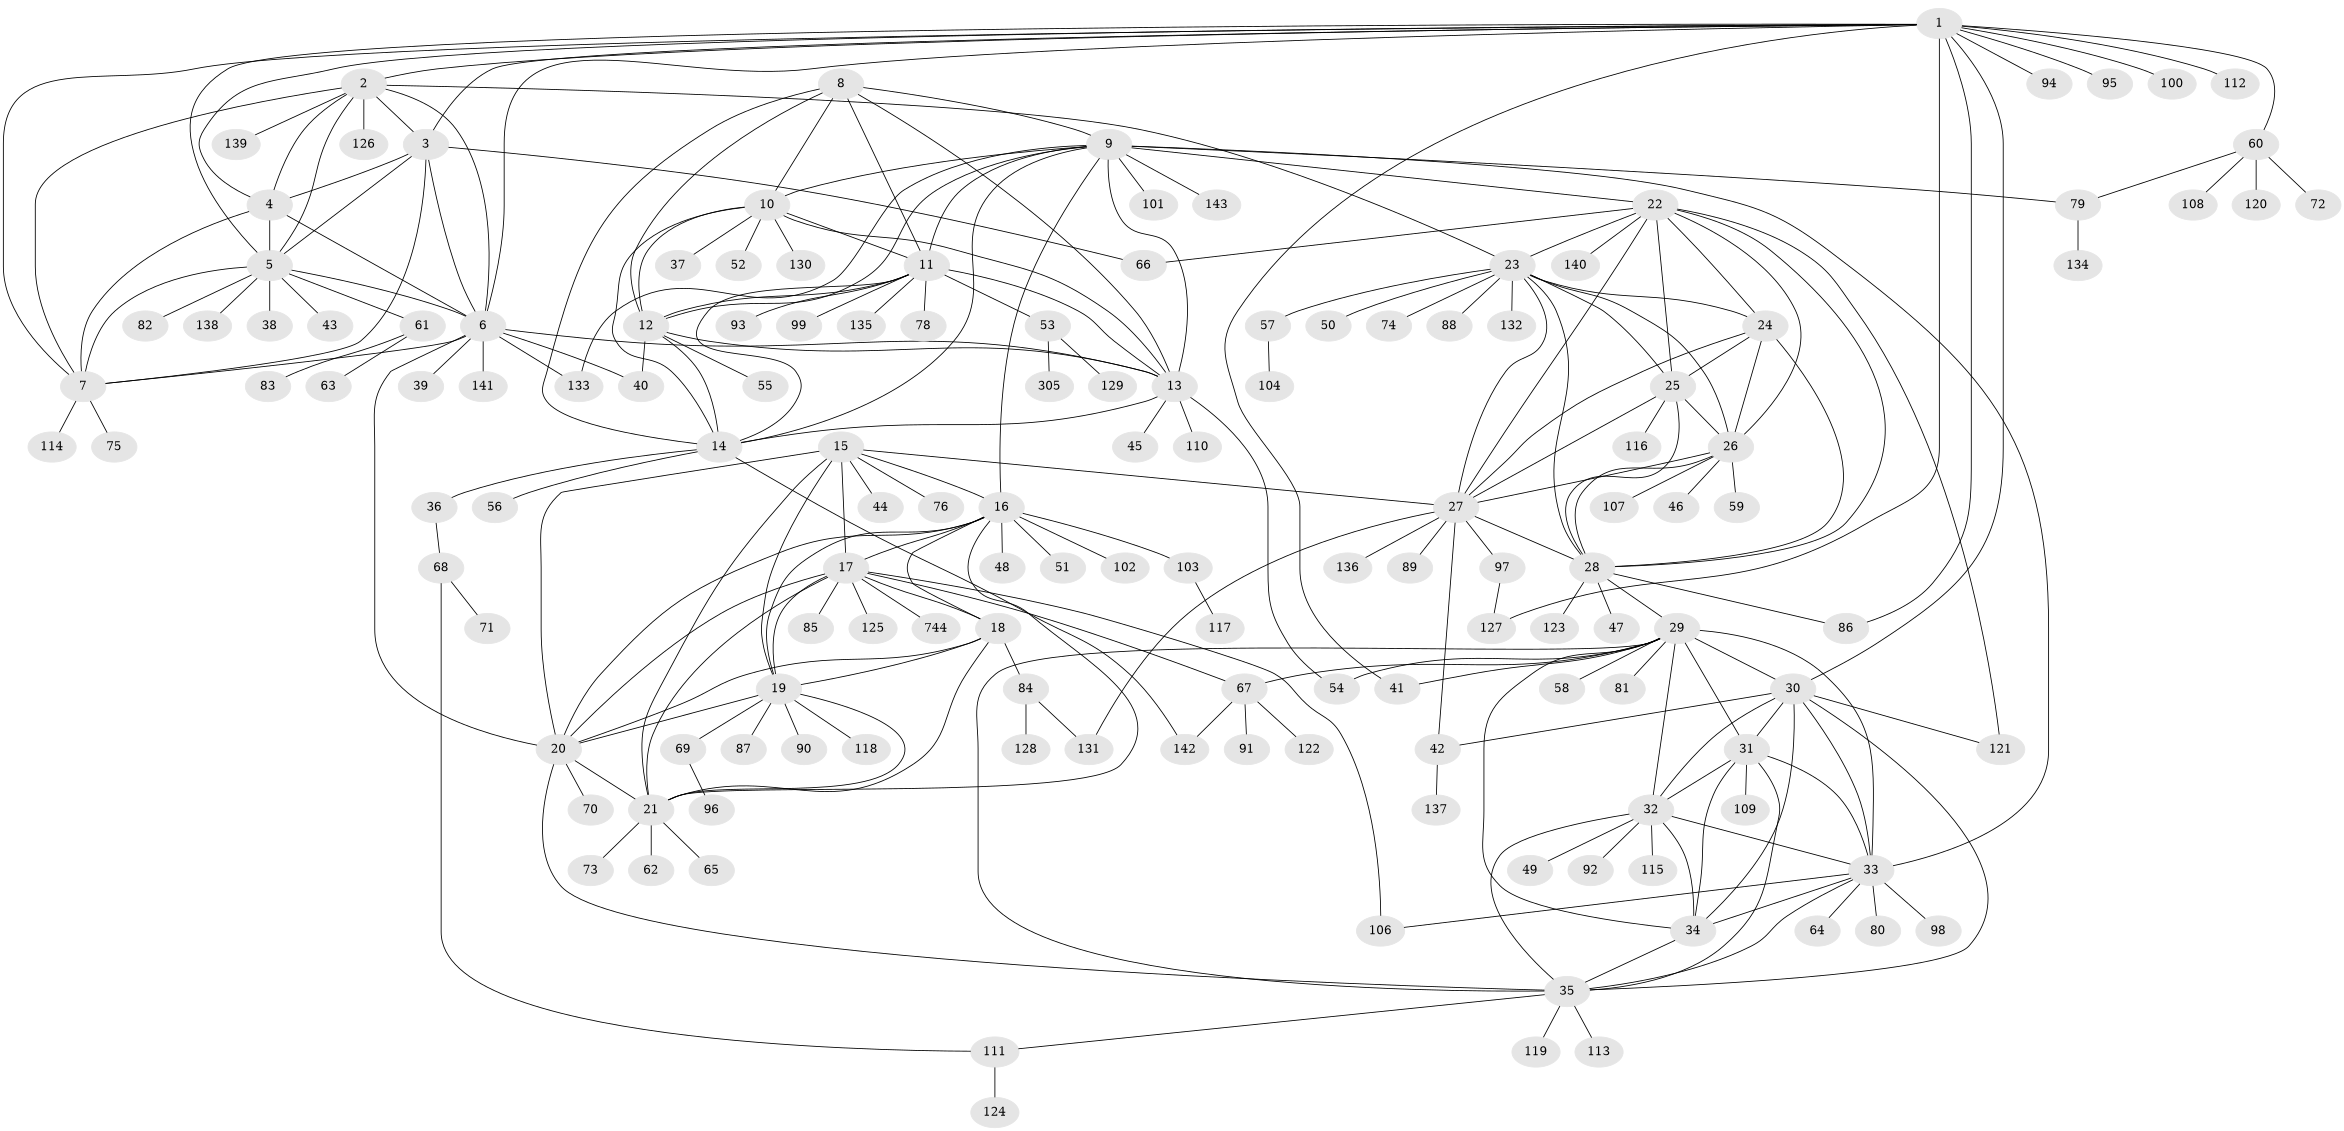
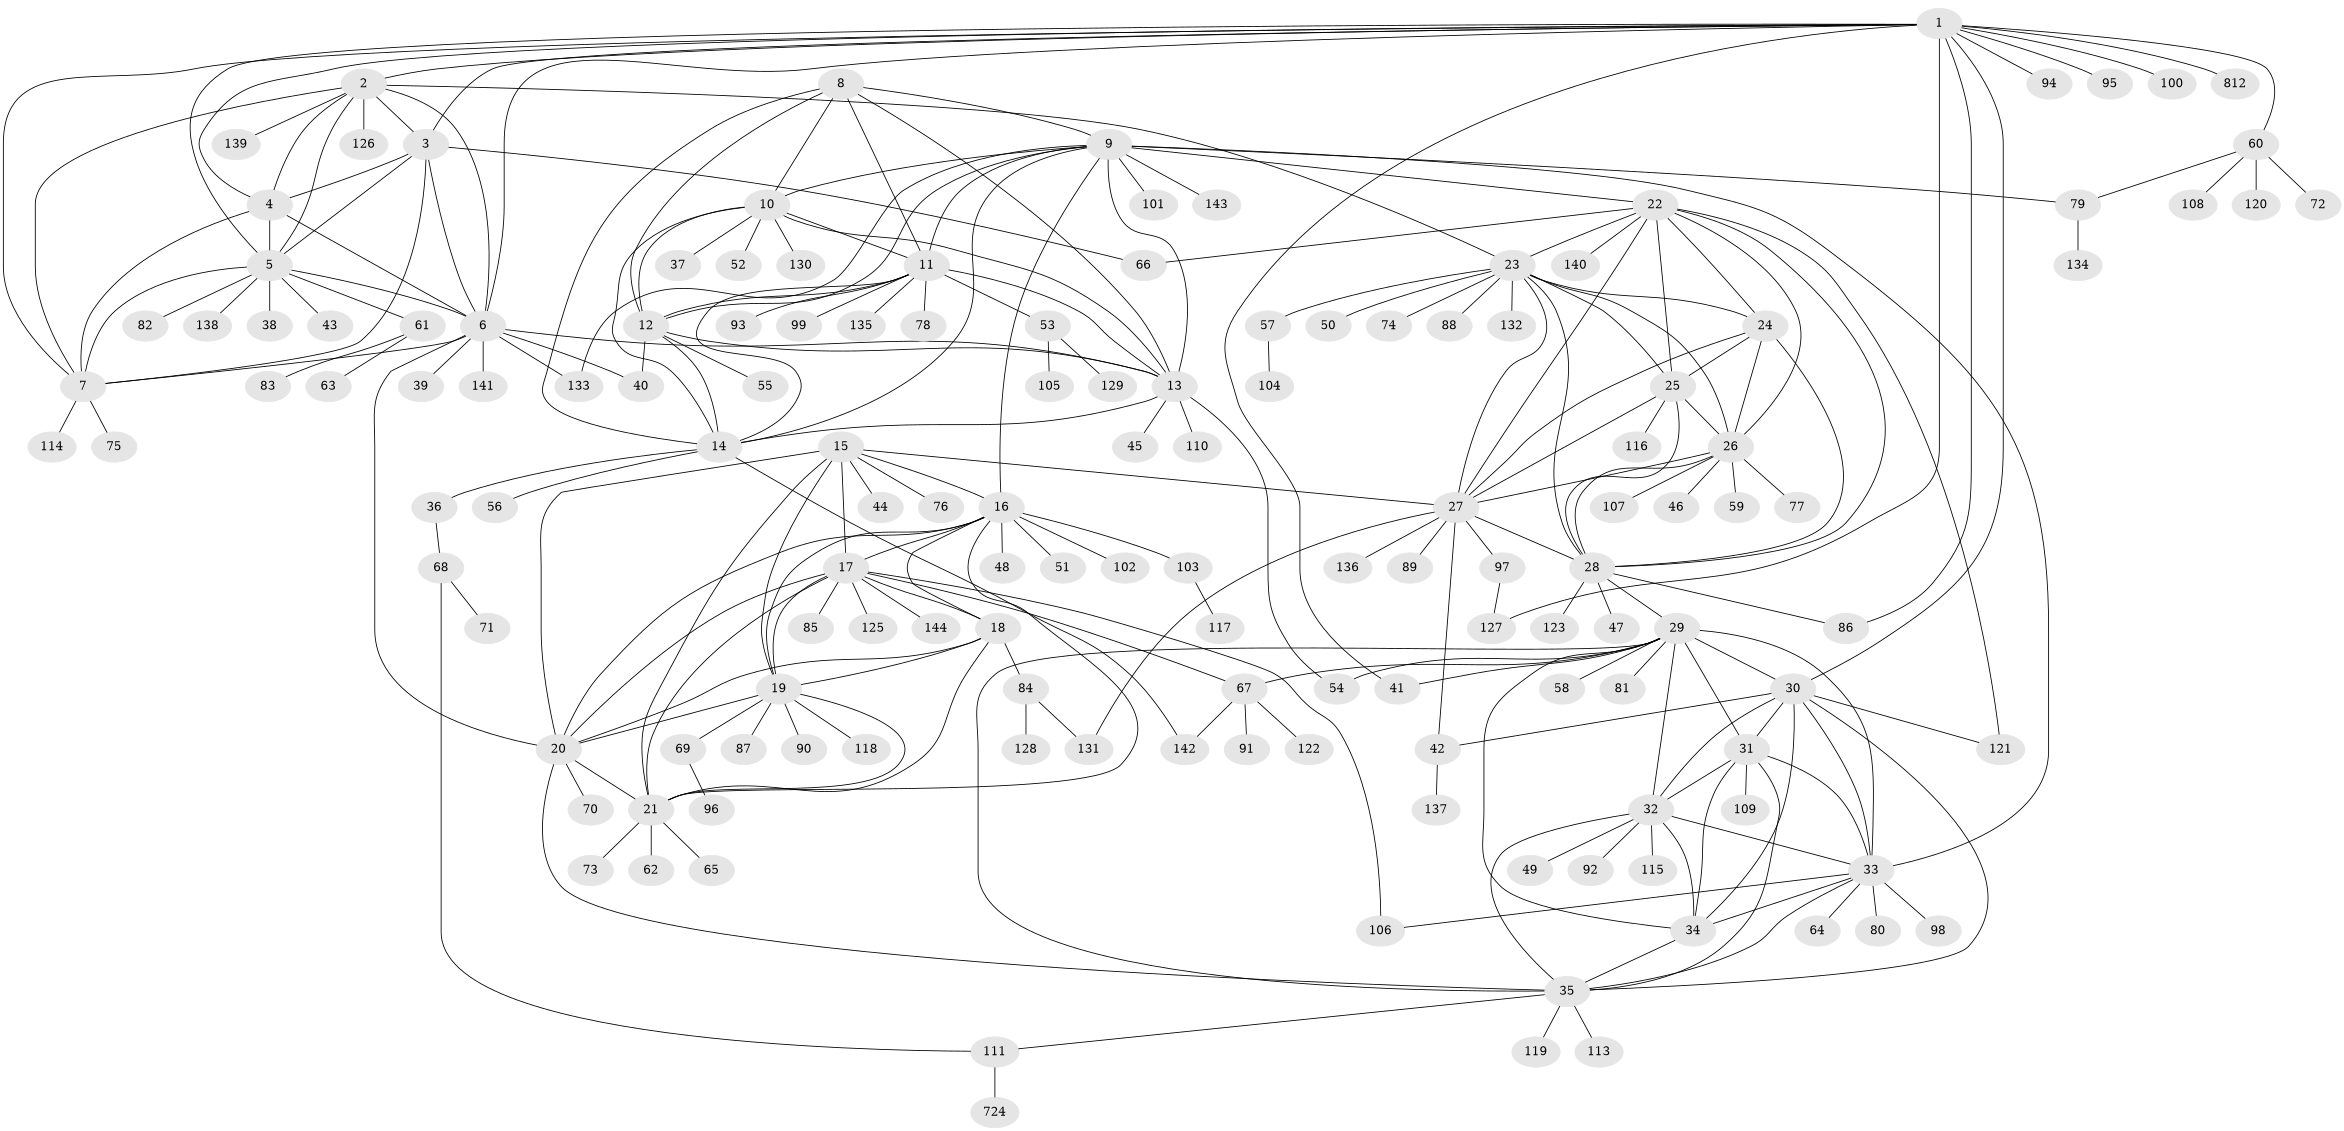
node "112": label "112" -> "812"
node "305": label "305" -> "105"
node "77": added
node "744": label "744" -> "144"
node "124": label "124" -> "724"
